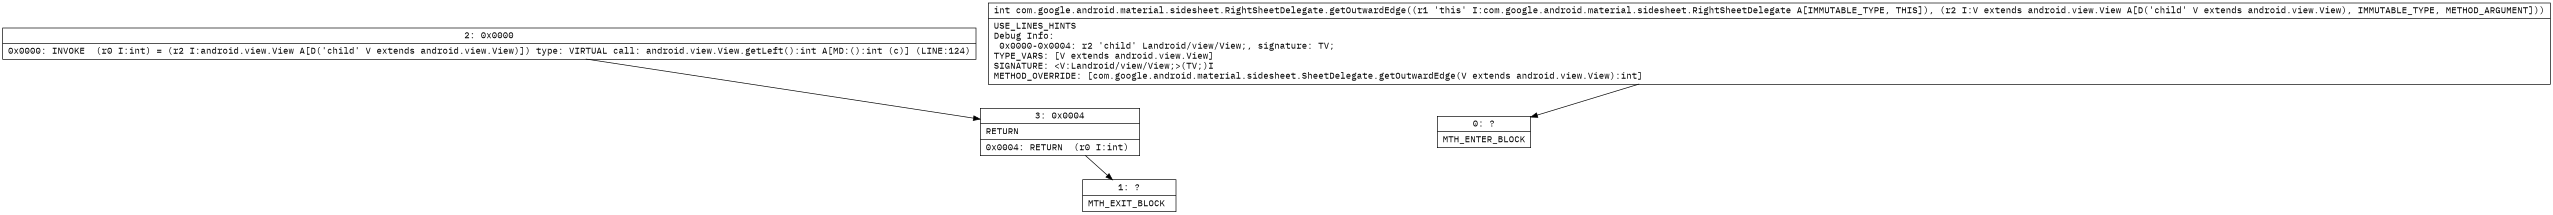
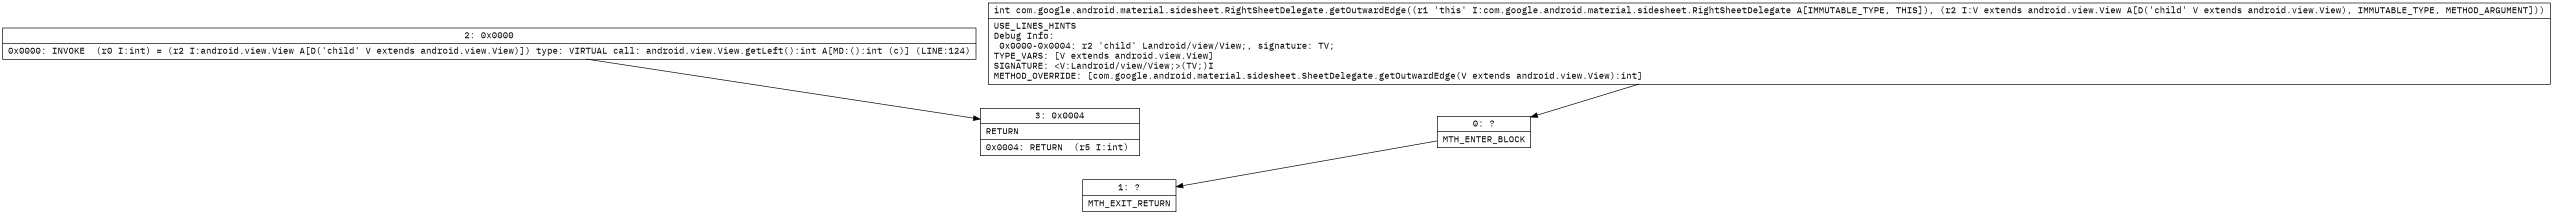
node "3: 0x0004": text "0x0004: RETURN  (r0 I:int)" -> "0x0004: RETURN  (r5 I:int)"
edge "3: 0x0004" -> "1: ?": now "0: ?" -> "1: ?"
node "1: ?": text "MTH_EXIT_BLOCK" -> "MTH_EXIT_RETURN"
